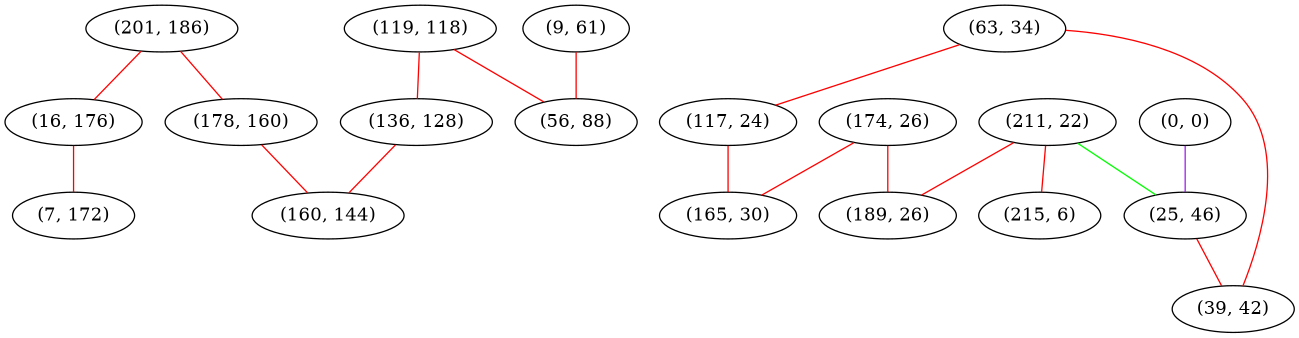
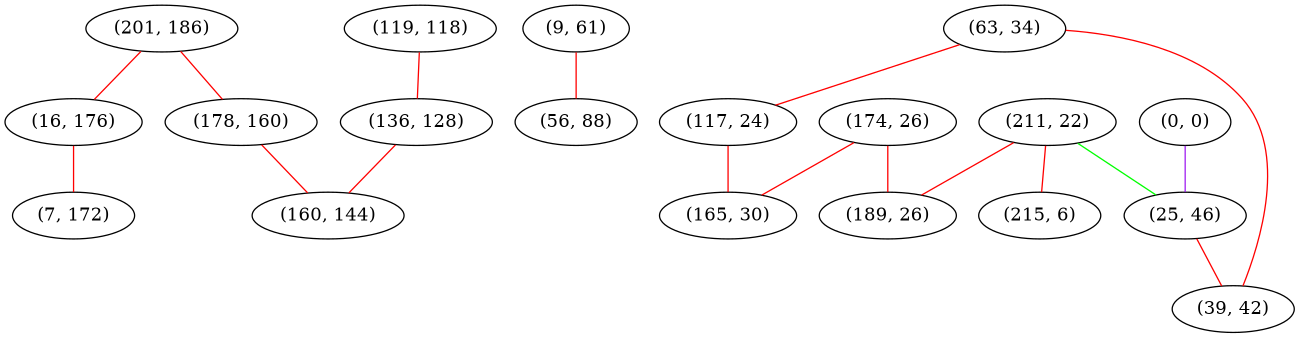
edge "(119, 118)" -- "(56, 88)": removed
